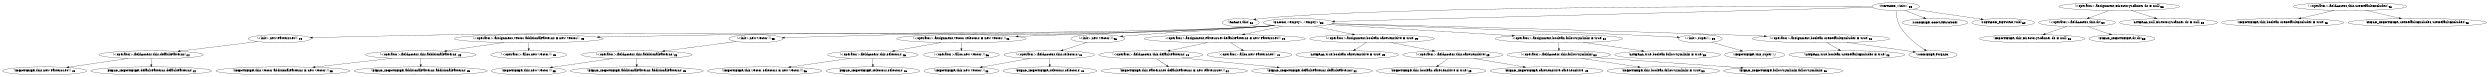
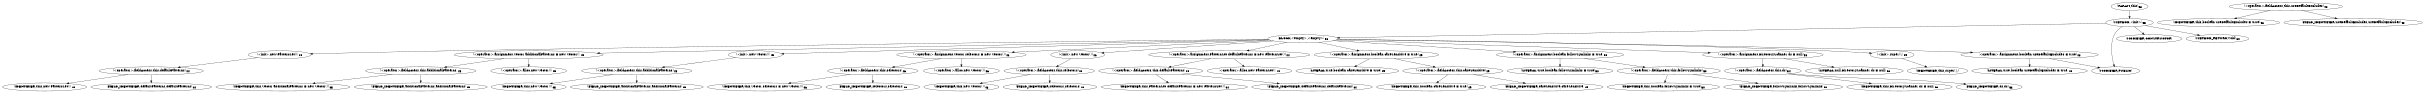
edge "(METHOD,<init>)" -> "(PARAM,this)": reversed
edge "(BLOCK,<empty>,<empty>)" -> "(<operator>.assignment,DirectoryScanner ds = null)": added
